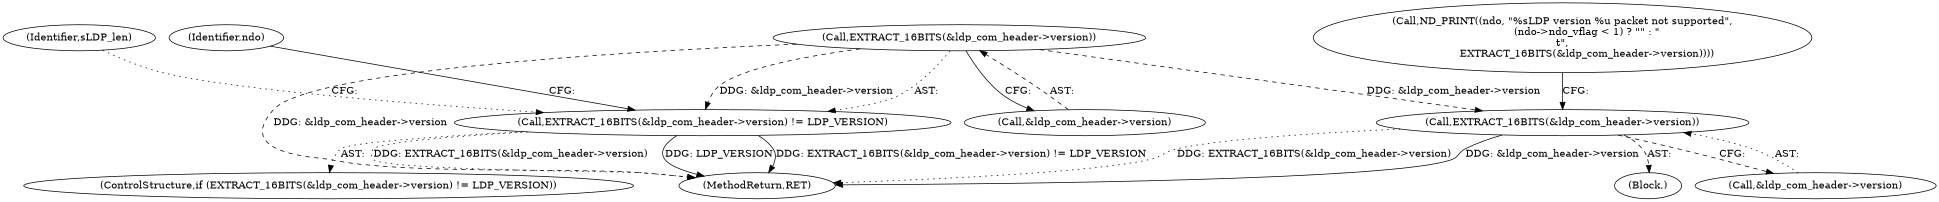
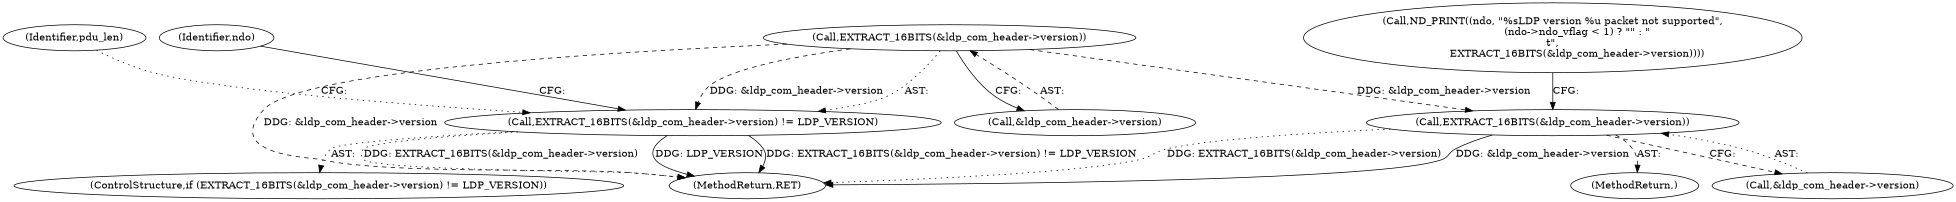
node "(Identifier,sLDP_len)": label "(Identifier,sLDP_len)" -> "(Identifier,pdu_len)"
node "(Block,)": label "(Block,)" -> "(MethodReturn,)"
